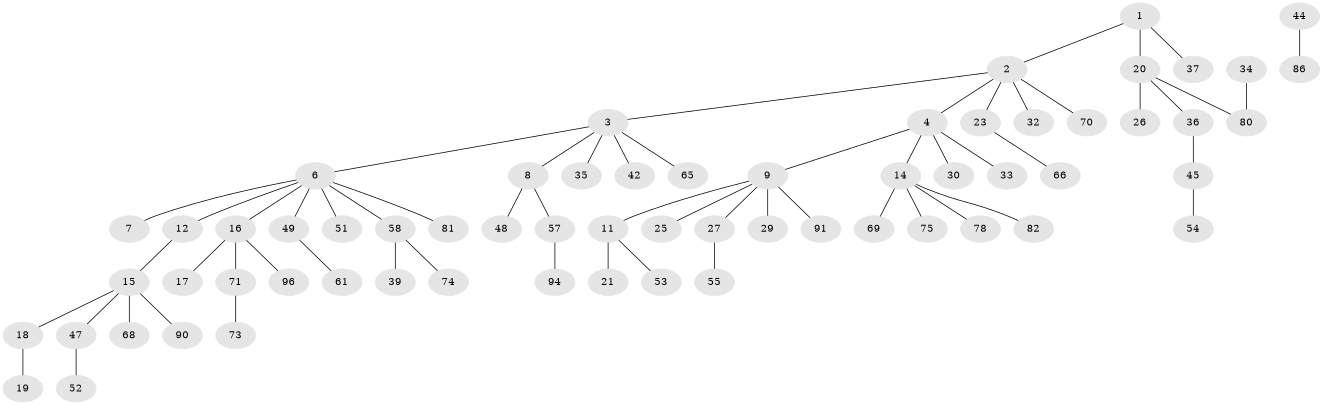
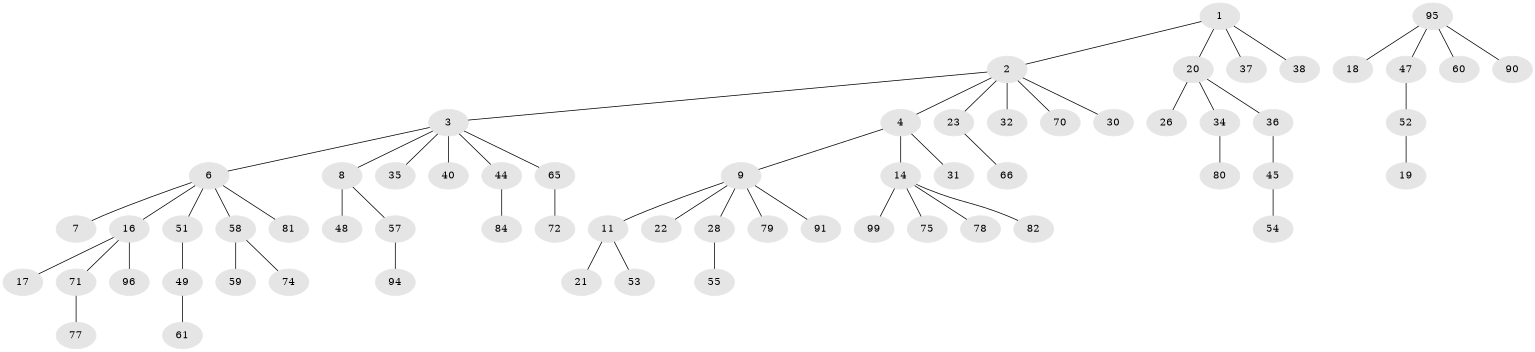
node "38": added
node "86": label "86" -> "84"
edge "20" -- "80": now "20" -- "34"
edge "3" -- "44": added
edge "4" -- "30": now "2" -- "30"
node "42": label "42" -> "40"
node "33": label "33" -> "31"
edge "6" -- "49": now "51" -- "49"
node "12": removed
node "72": added
node "25": label "25" -> "22"
node "27": label "27" -> "28"
node "29": label "29" -> "79"
node "69": label "69" -> "99"
node "15": label "15" -> "95"
node "39": label "39" -> "59"
node "68": label "68" -> "60"
node "73": label "73" -> "77"
edge "18" -- "19": now "52" -- "19"
